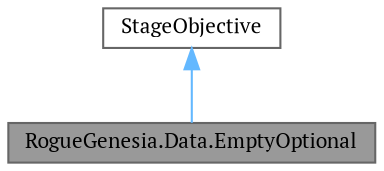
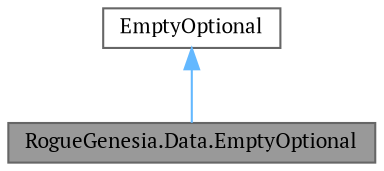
node "StageObjective": label "StageObjective" -> "EmptyOptional"
